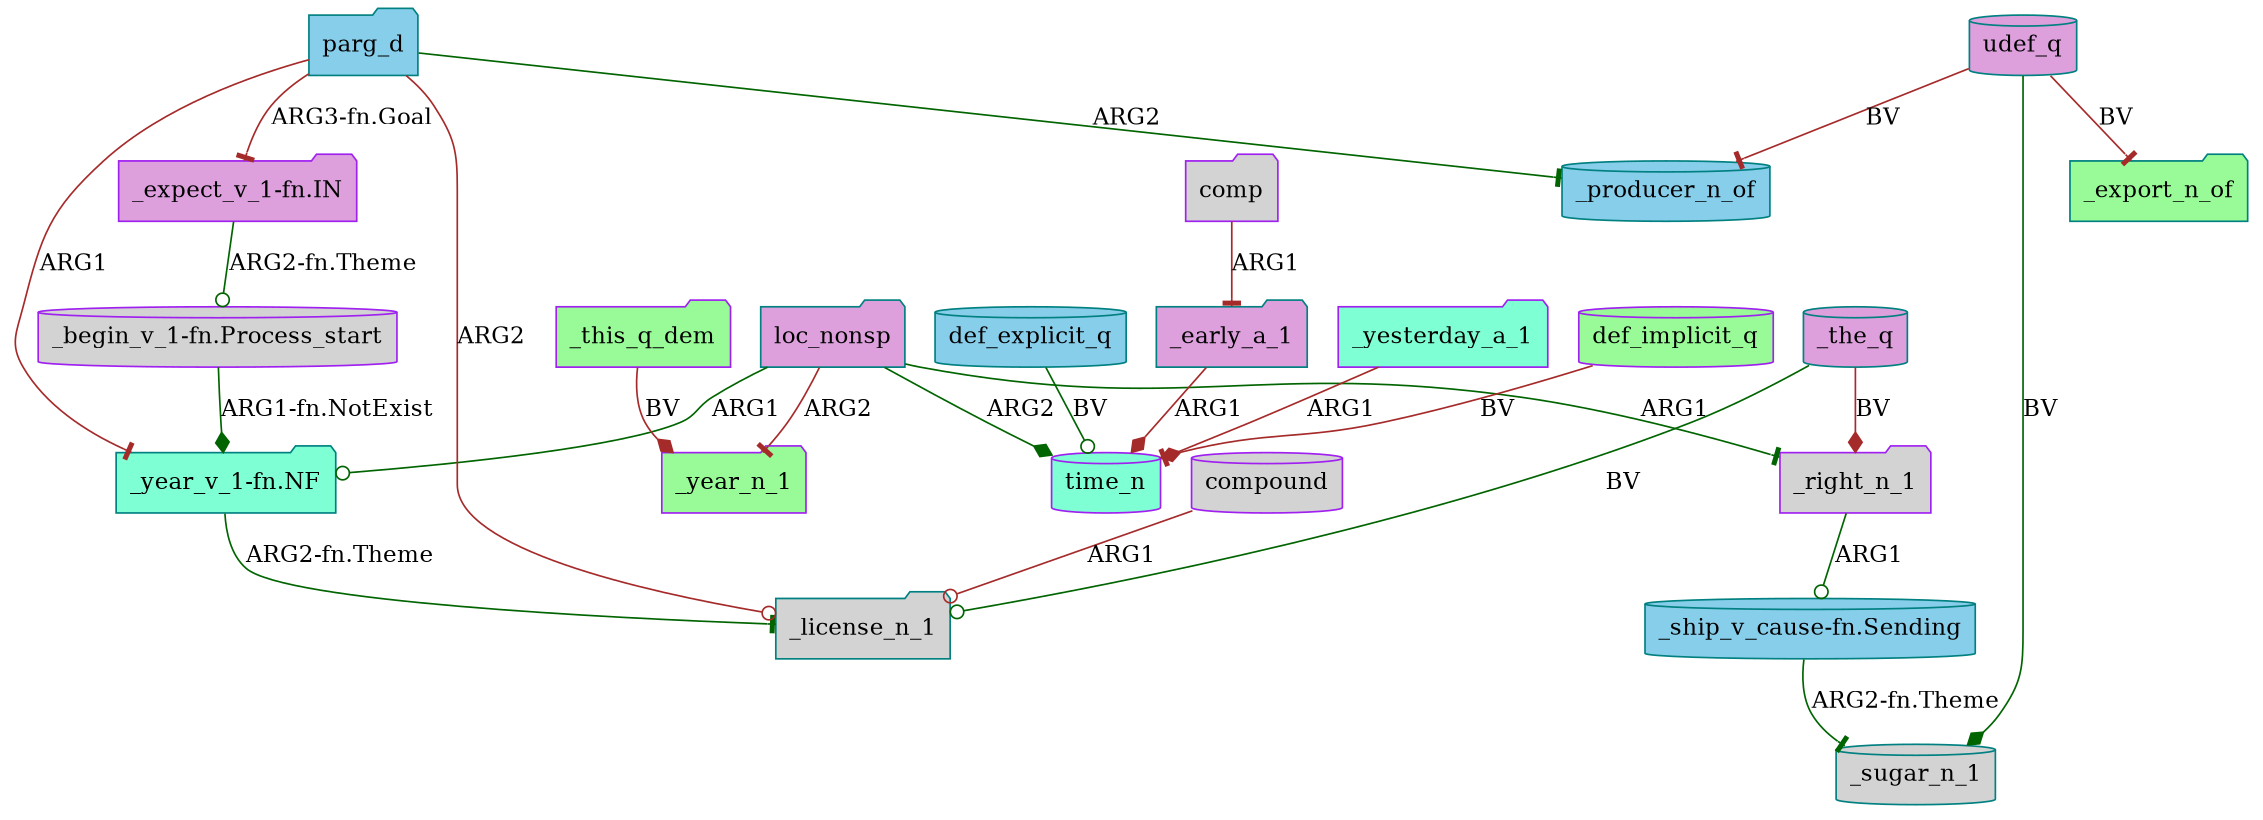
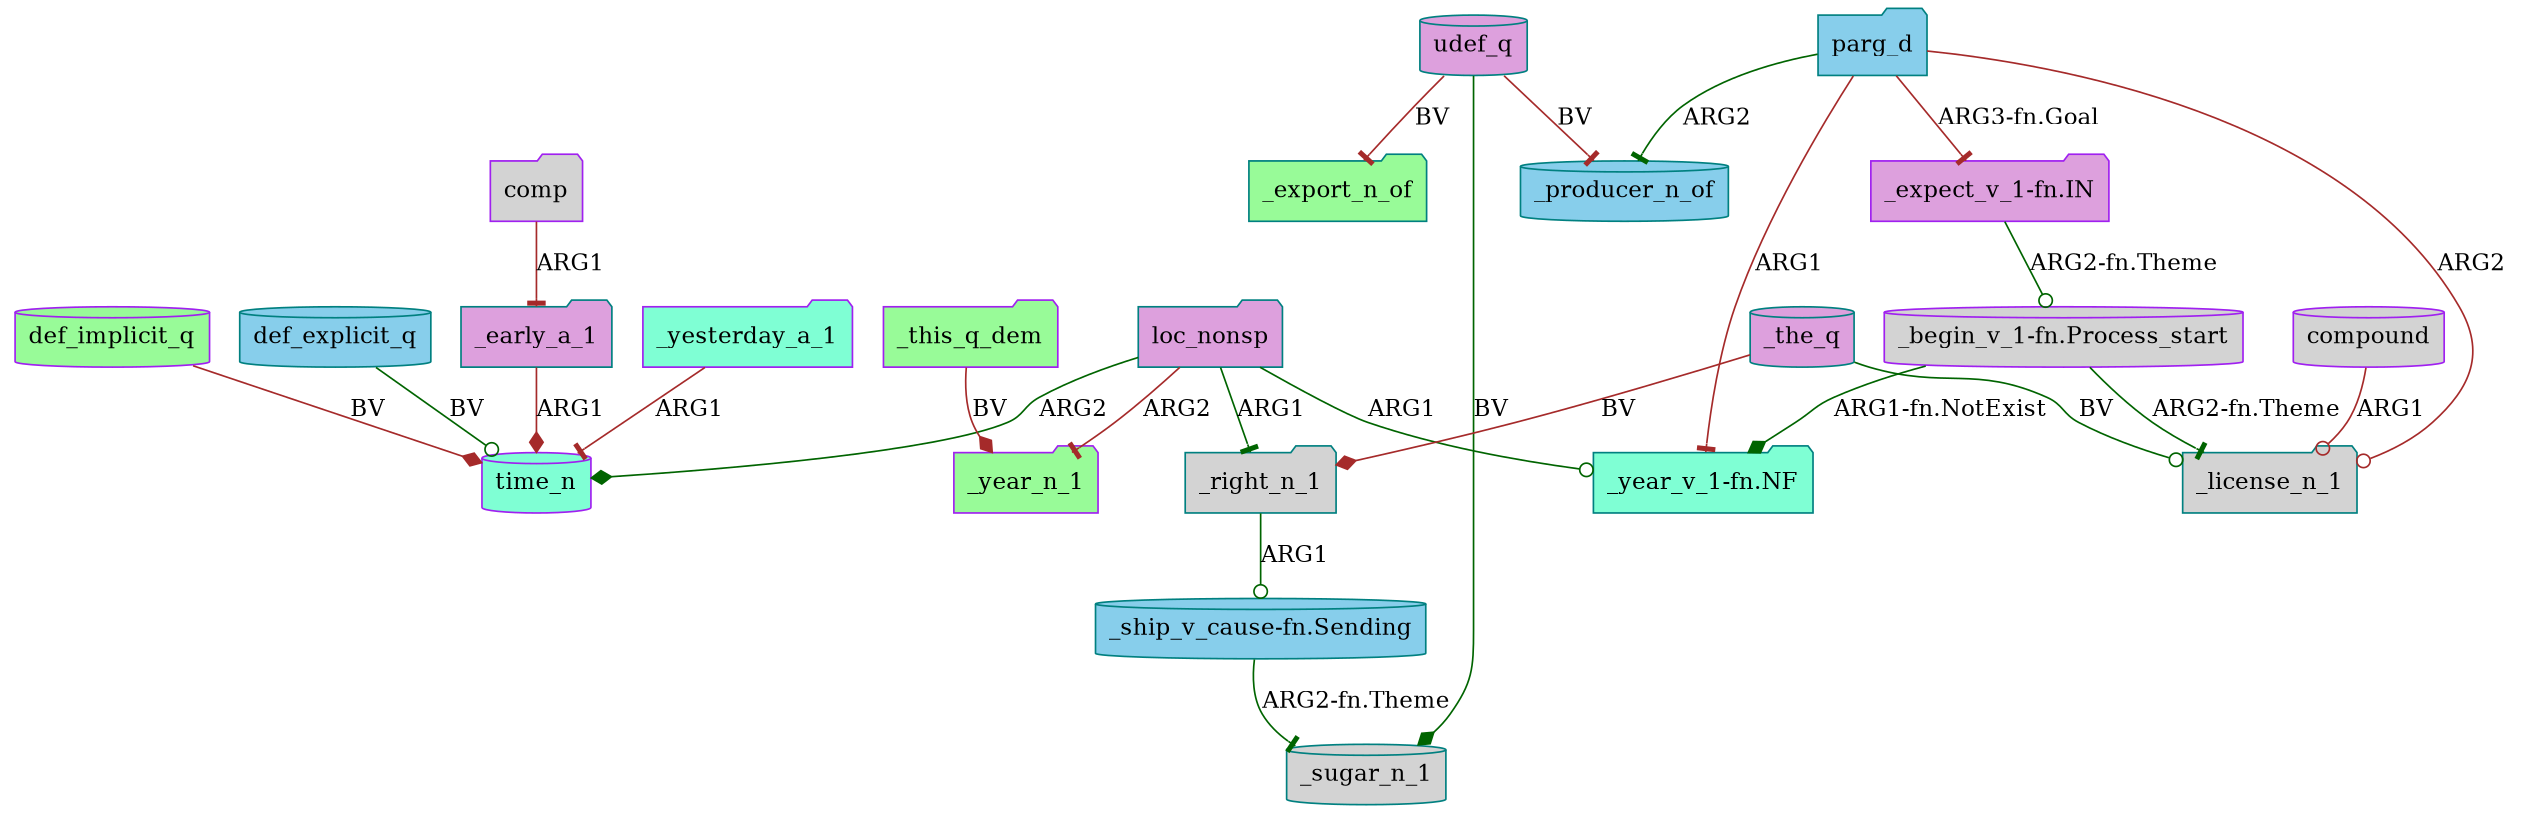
node "_right_n_1": color purple -> teal
edge "_year_v_1-fn.NF" -> "_license_n_1": now "_begin_v_1-fn.Process_start" -> "_license_n_1"
